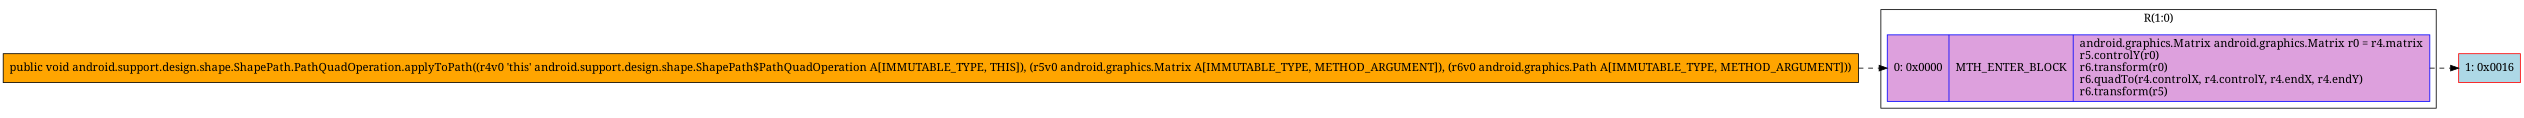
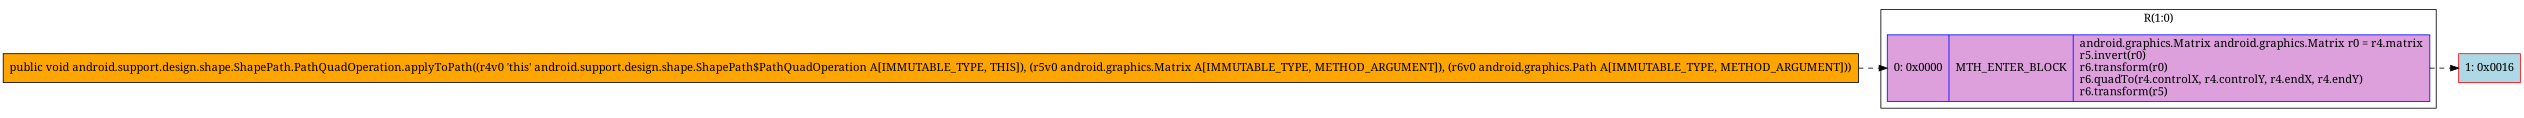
node "0: 0x0000": text "r5.controlY(r0)" -> "r5.invert(r0)"
